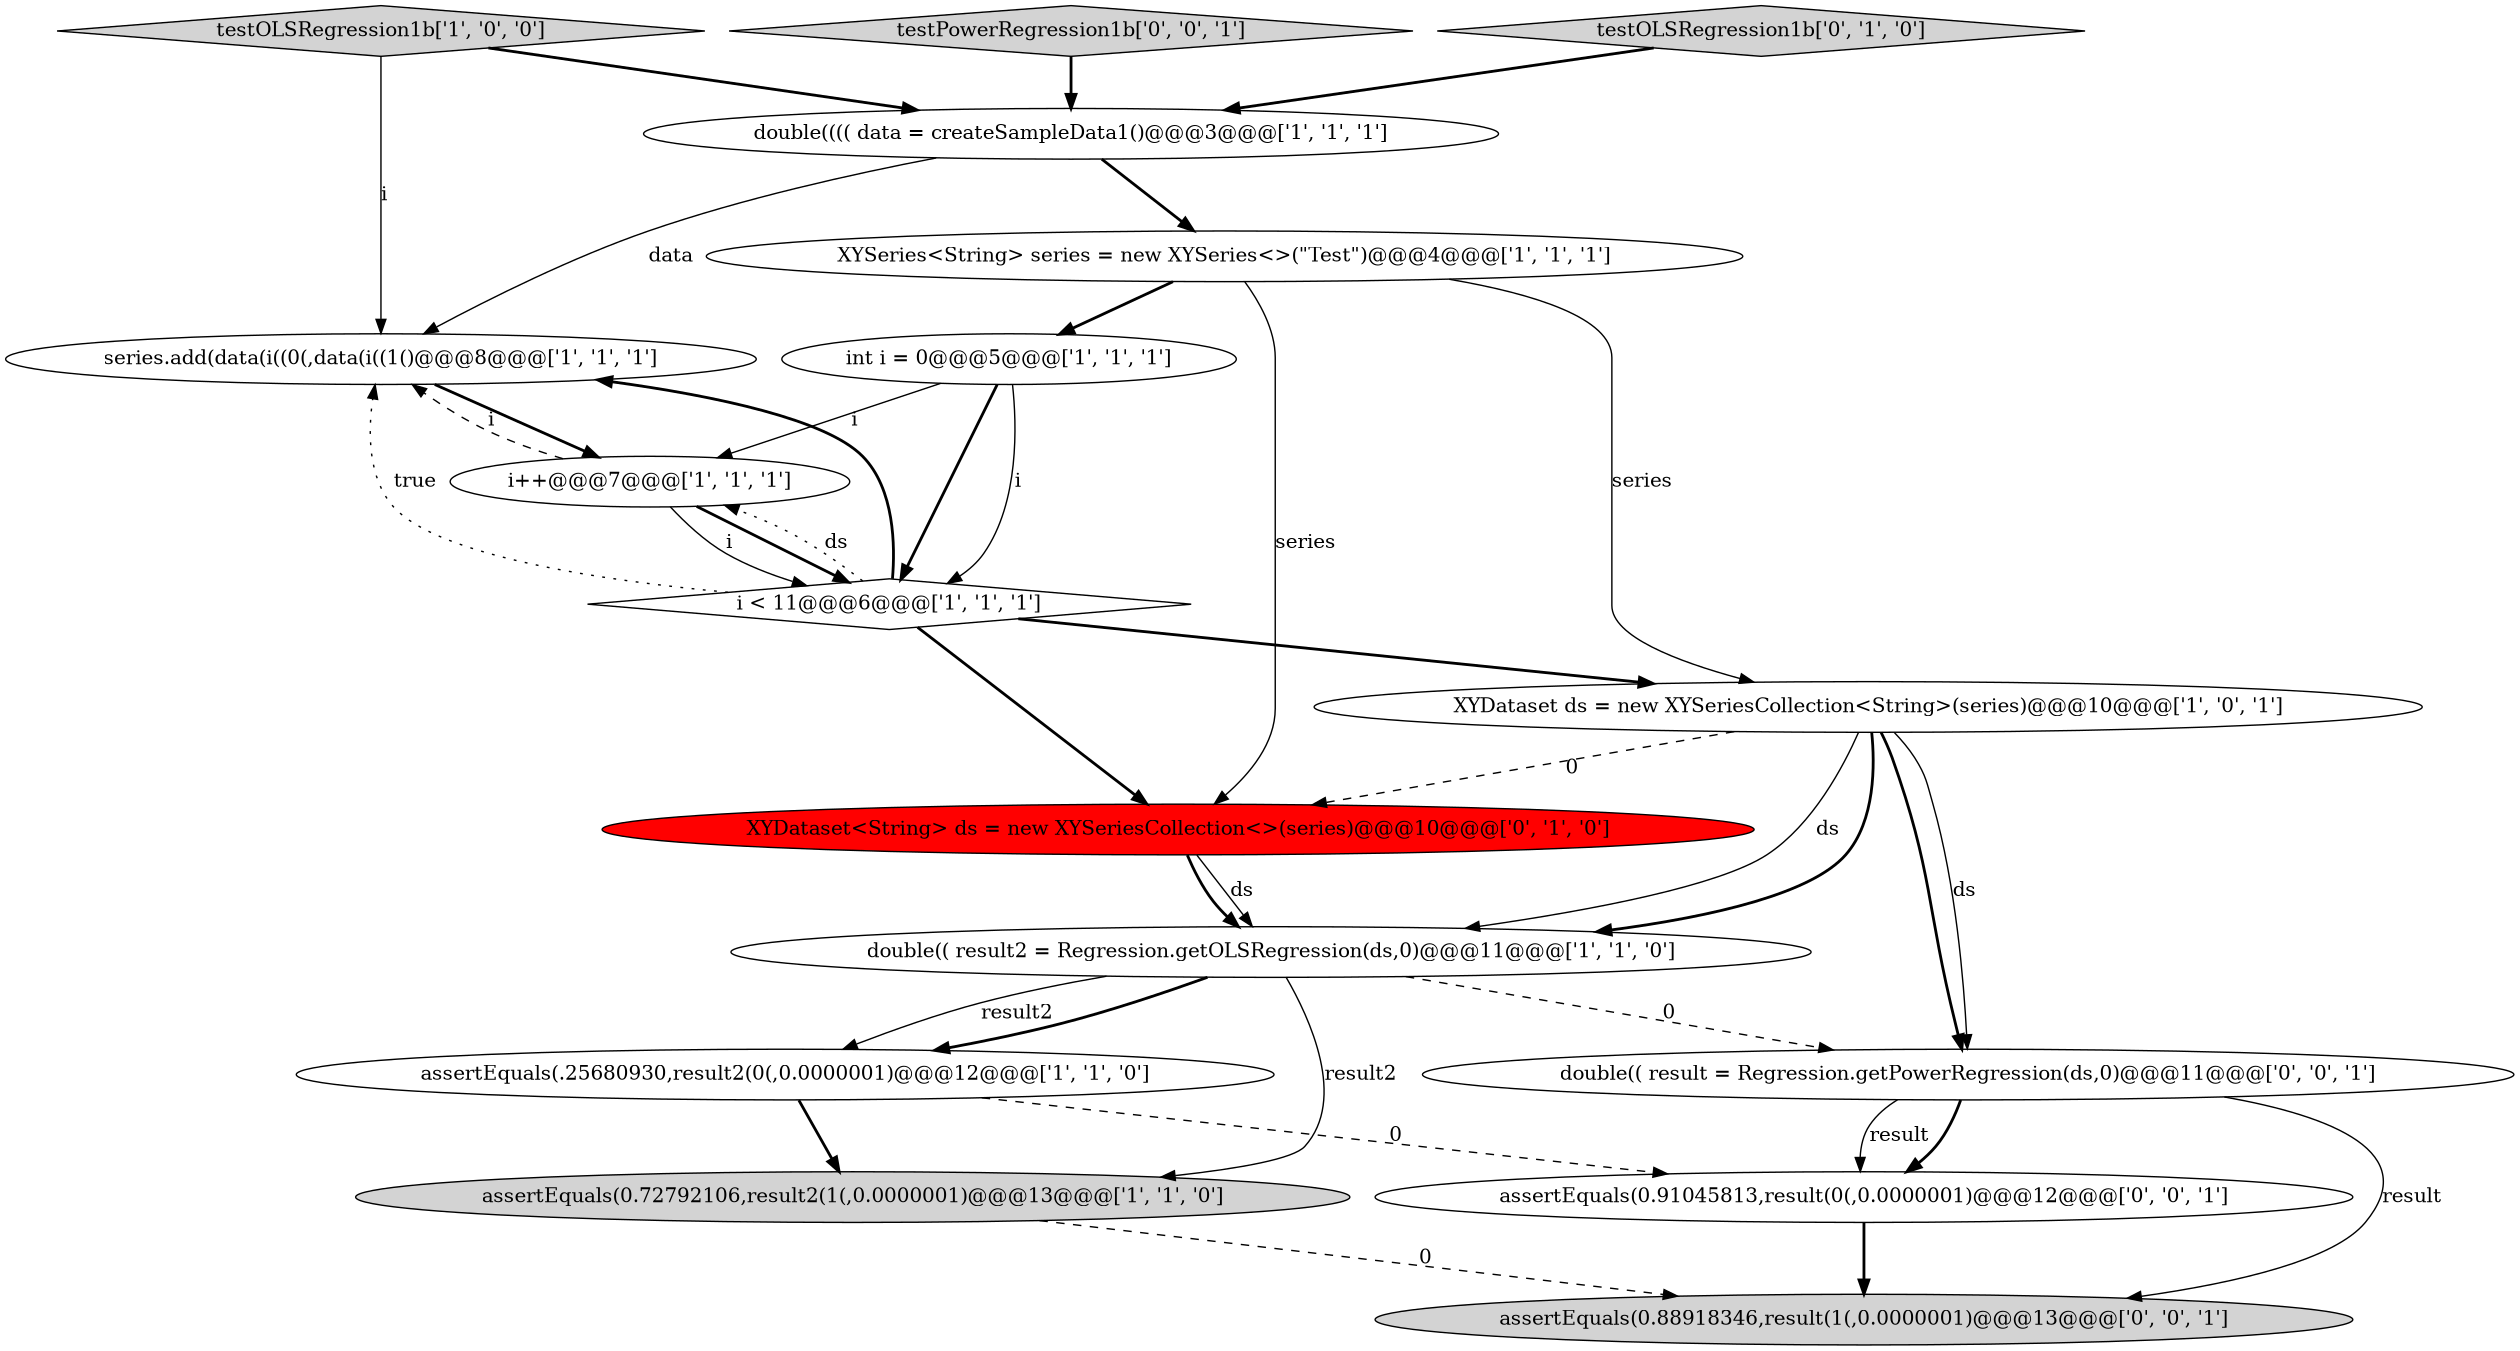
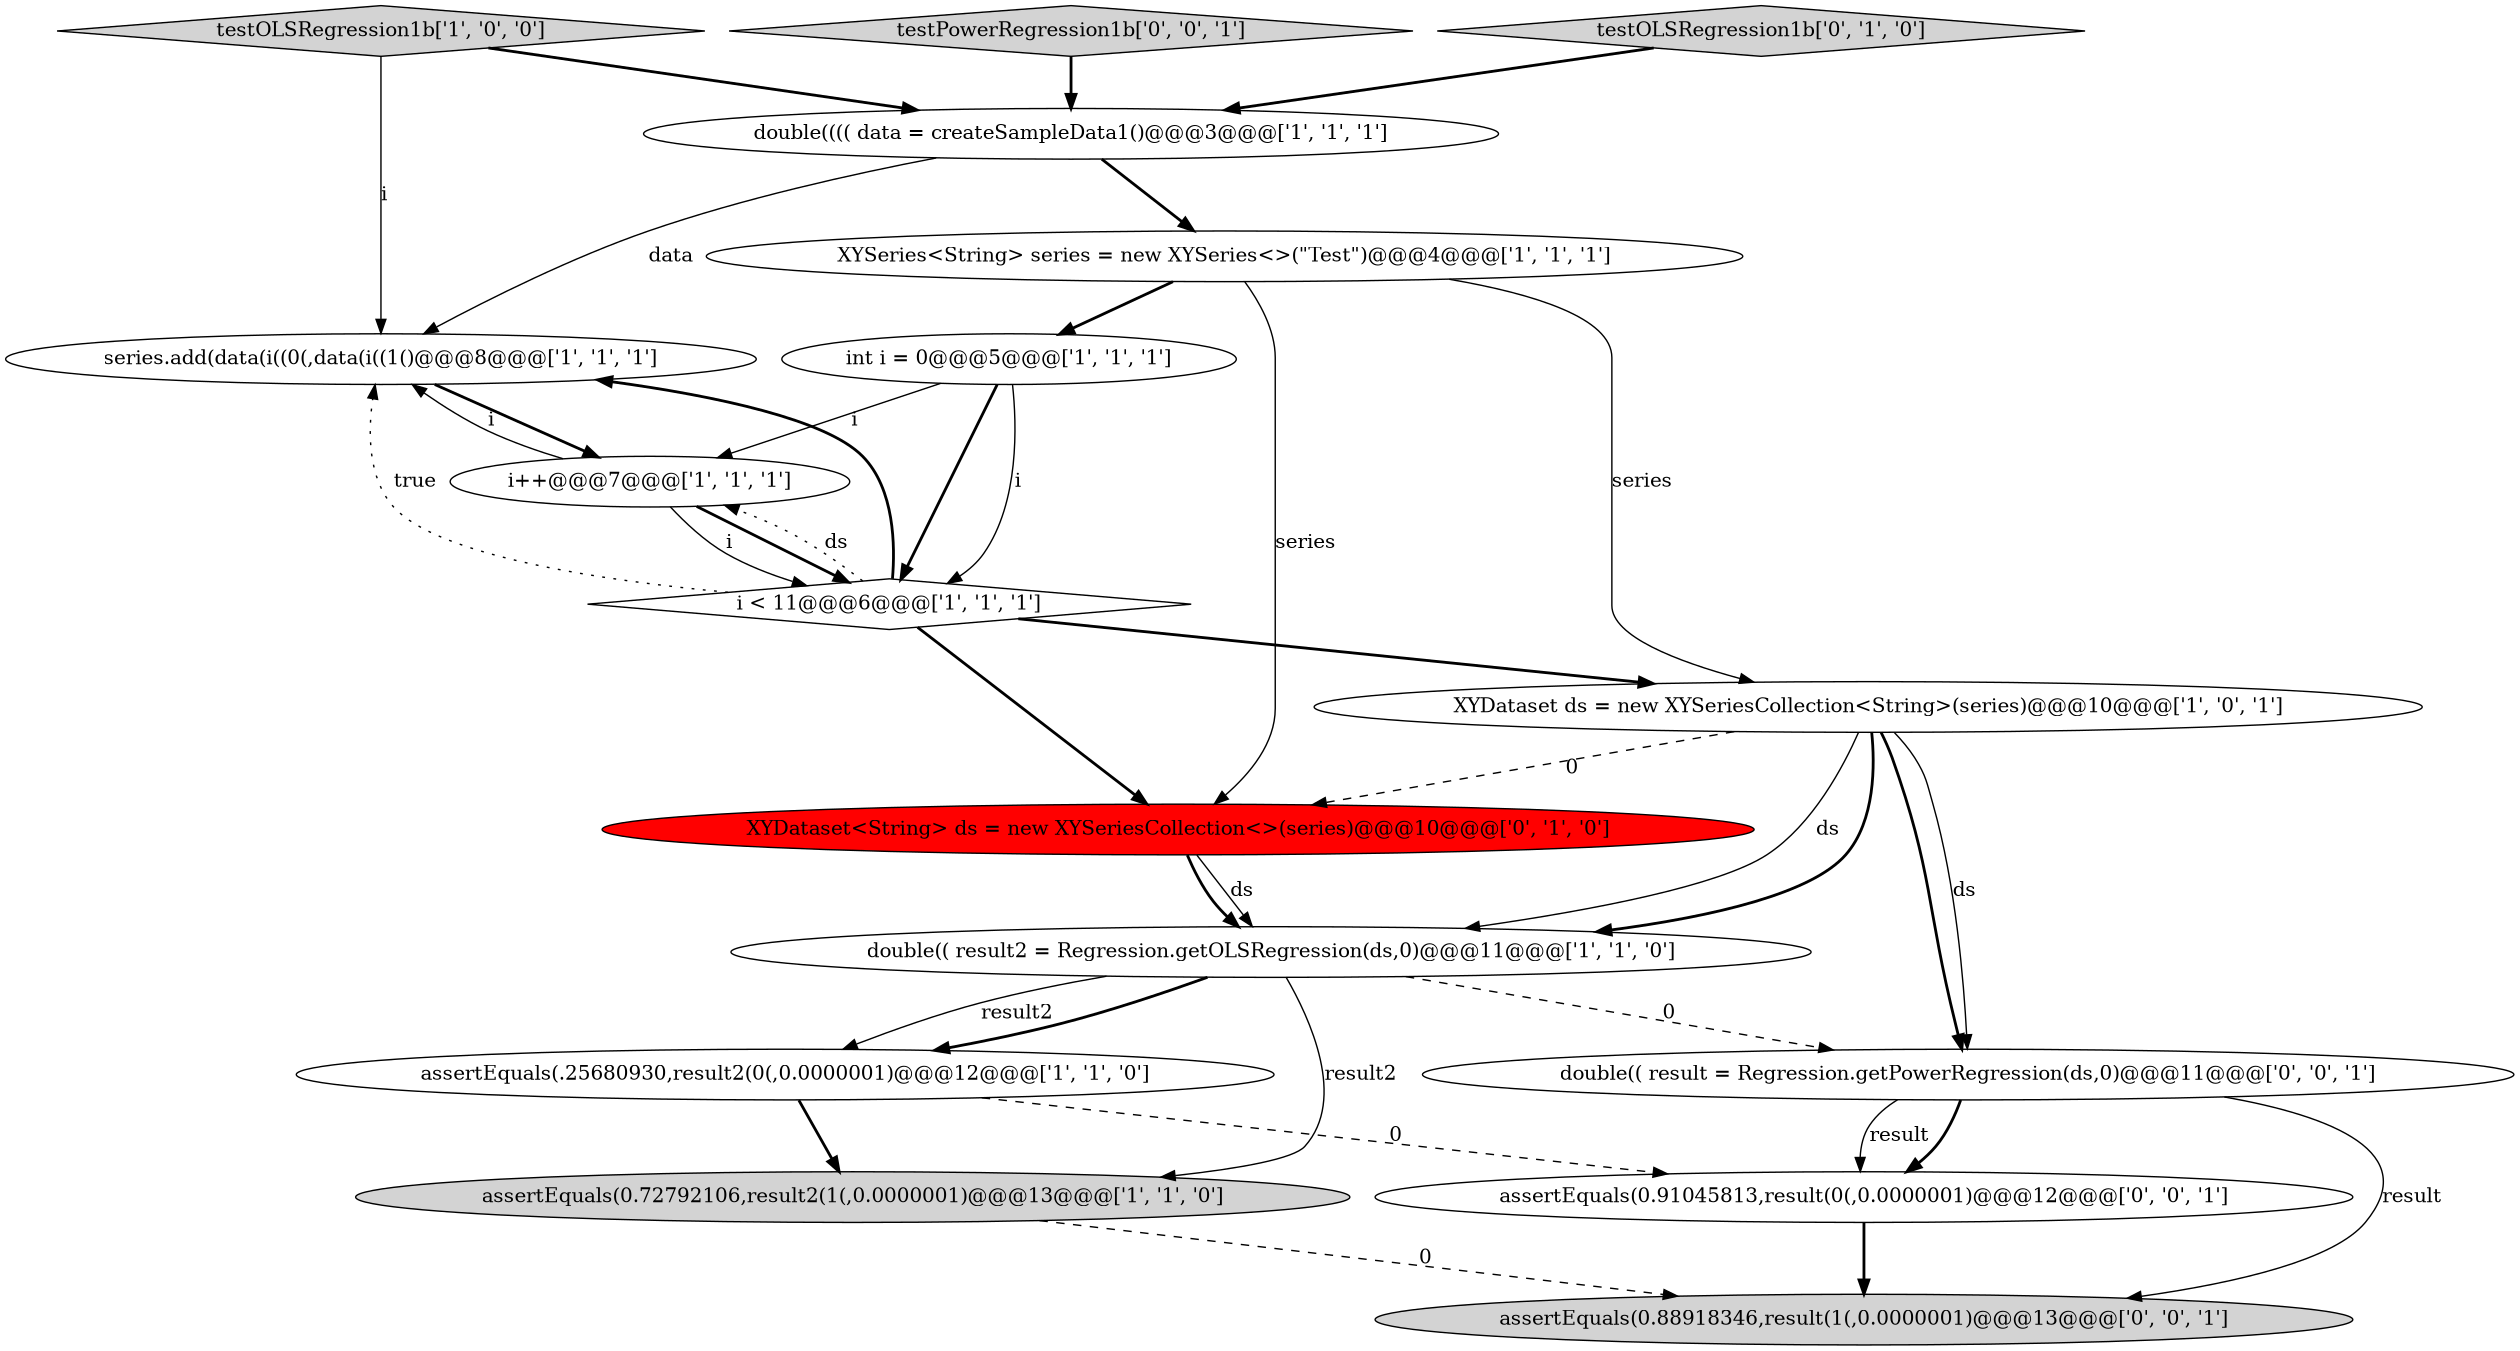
edge "i++@@@7@@@['1', '1', '1']" -> "series.add(data(i((0(,data(i((1()@@@8@@@['1', '1', '1']": style dashed -> solid
